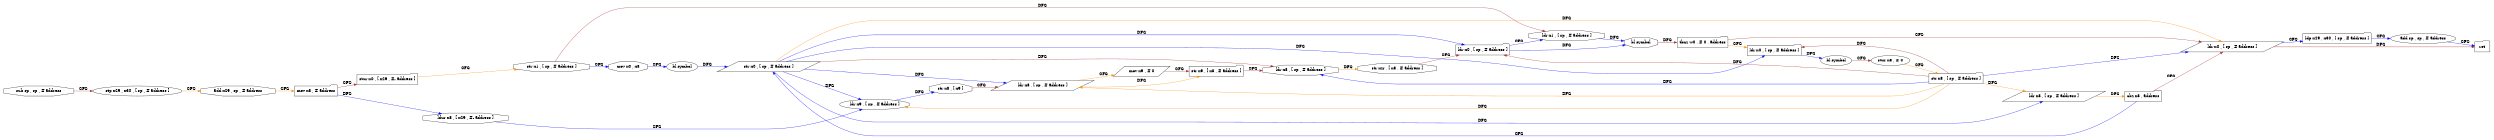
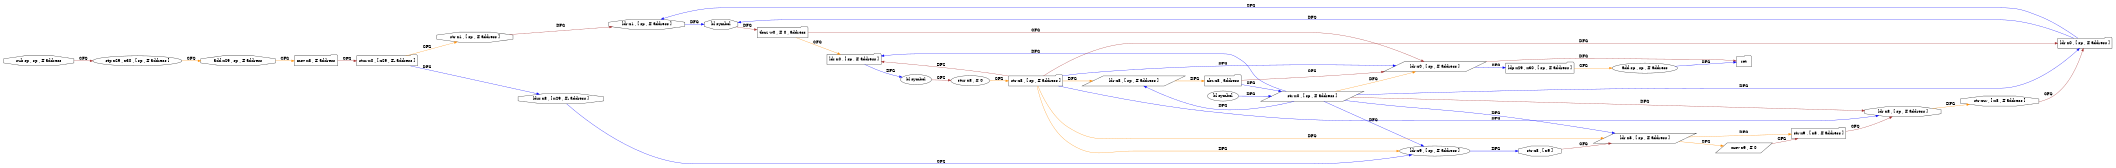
edge "ldp x29 , x30 , [ sp , # address ]" -> "add sp , sp , # address": color blue -> darkorange
node "mov x0 , x8": removed
edge "mov x8 , # address" -> "ldur x8 , [ x29 , #- address ]": now "stur x0 , [ x29 , #- address ]" -> "ldur x8 , [ x29 , #- address ]"
